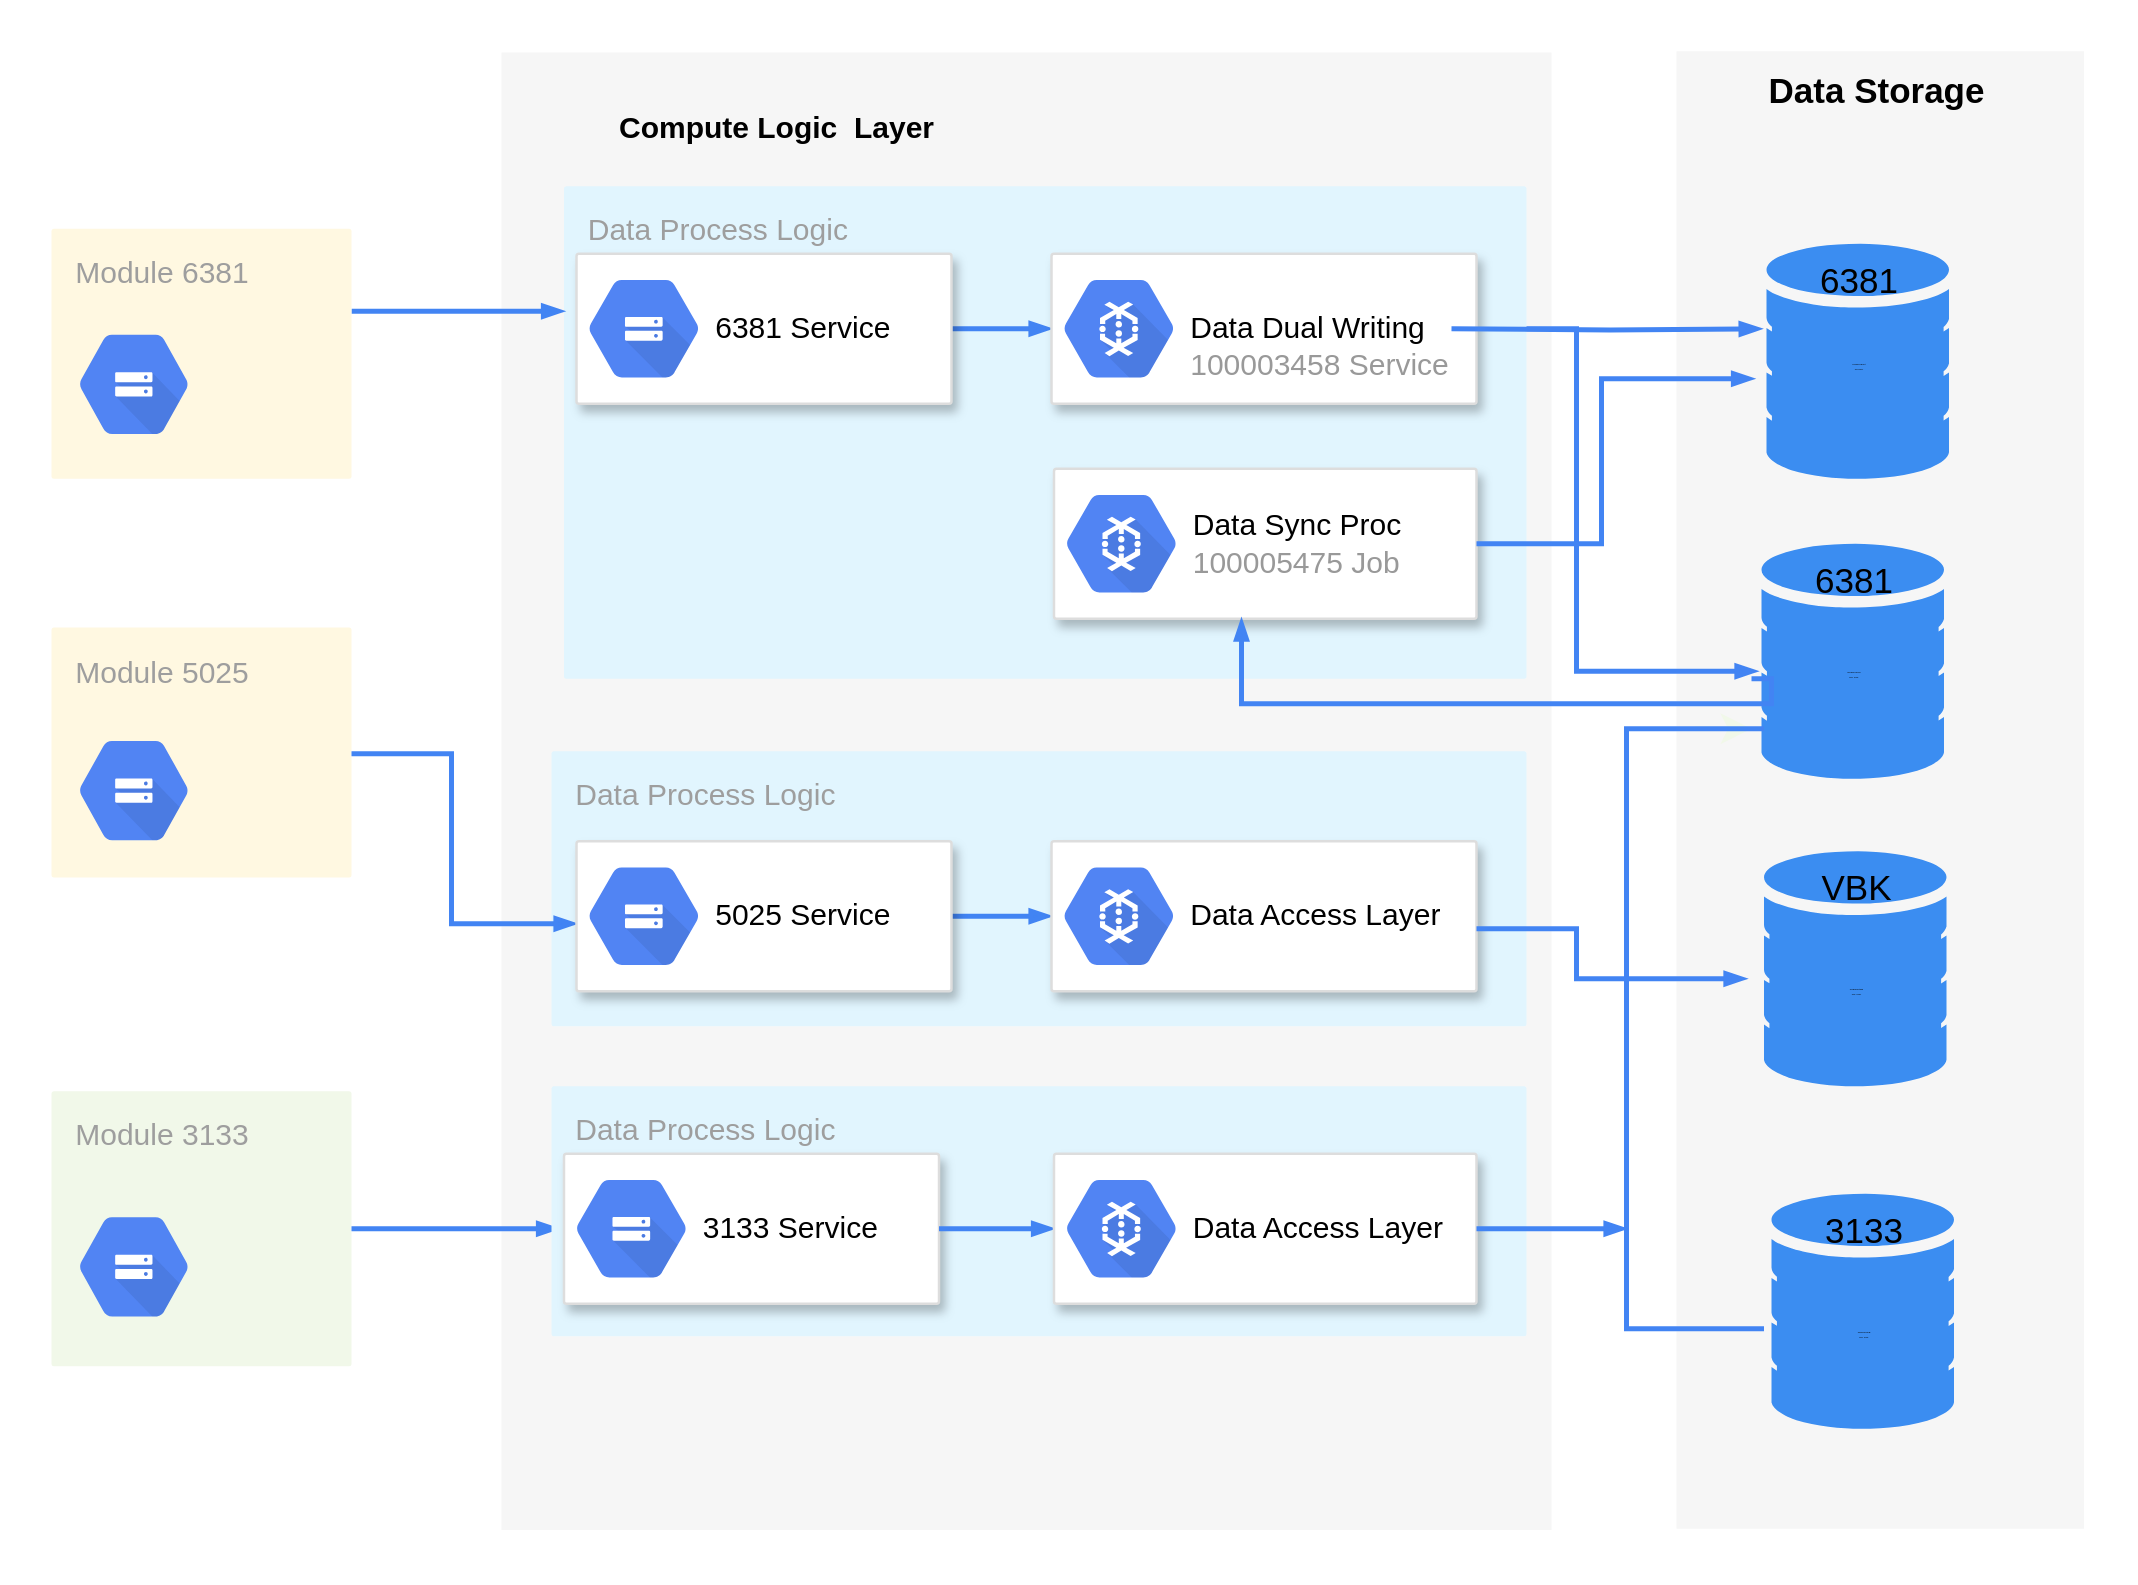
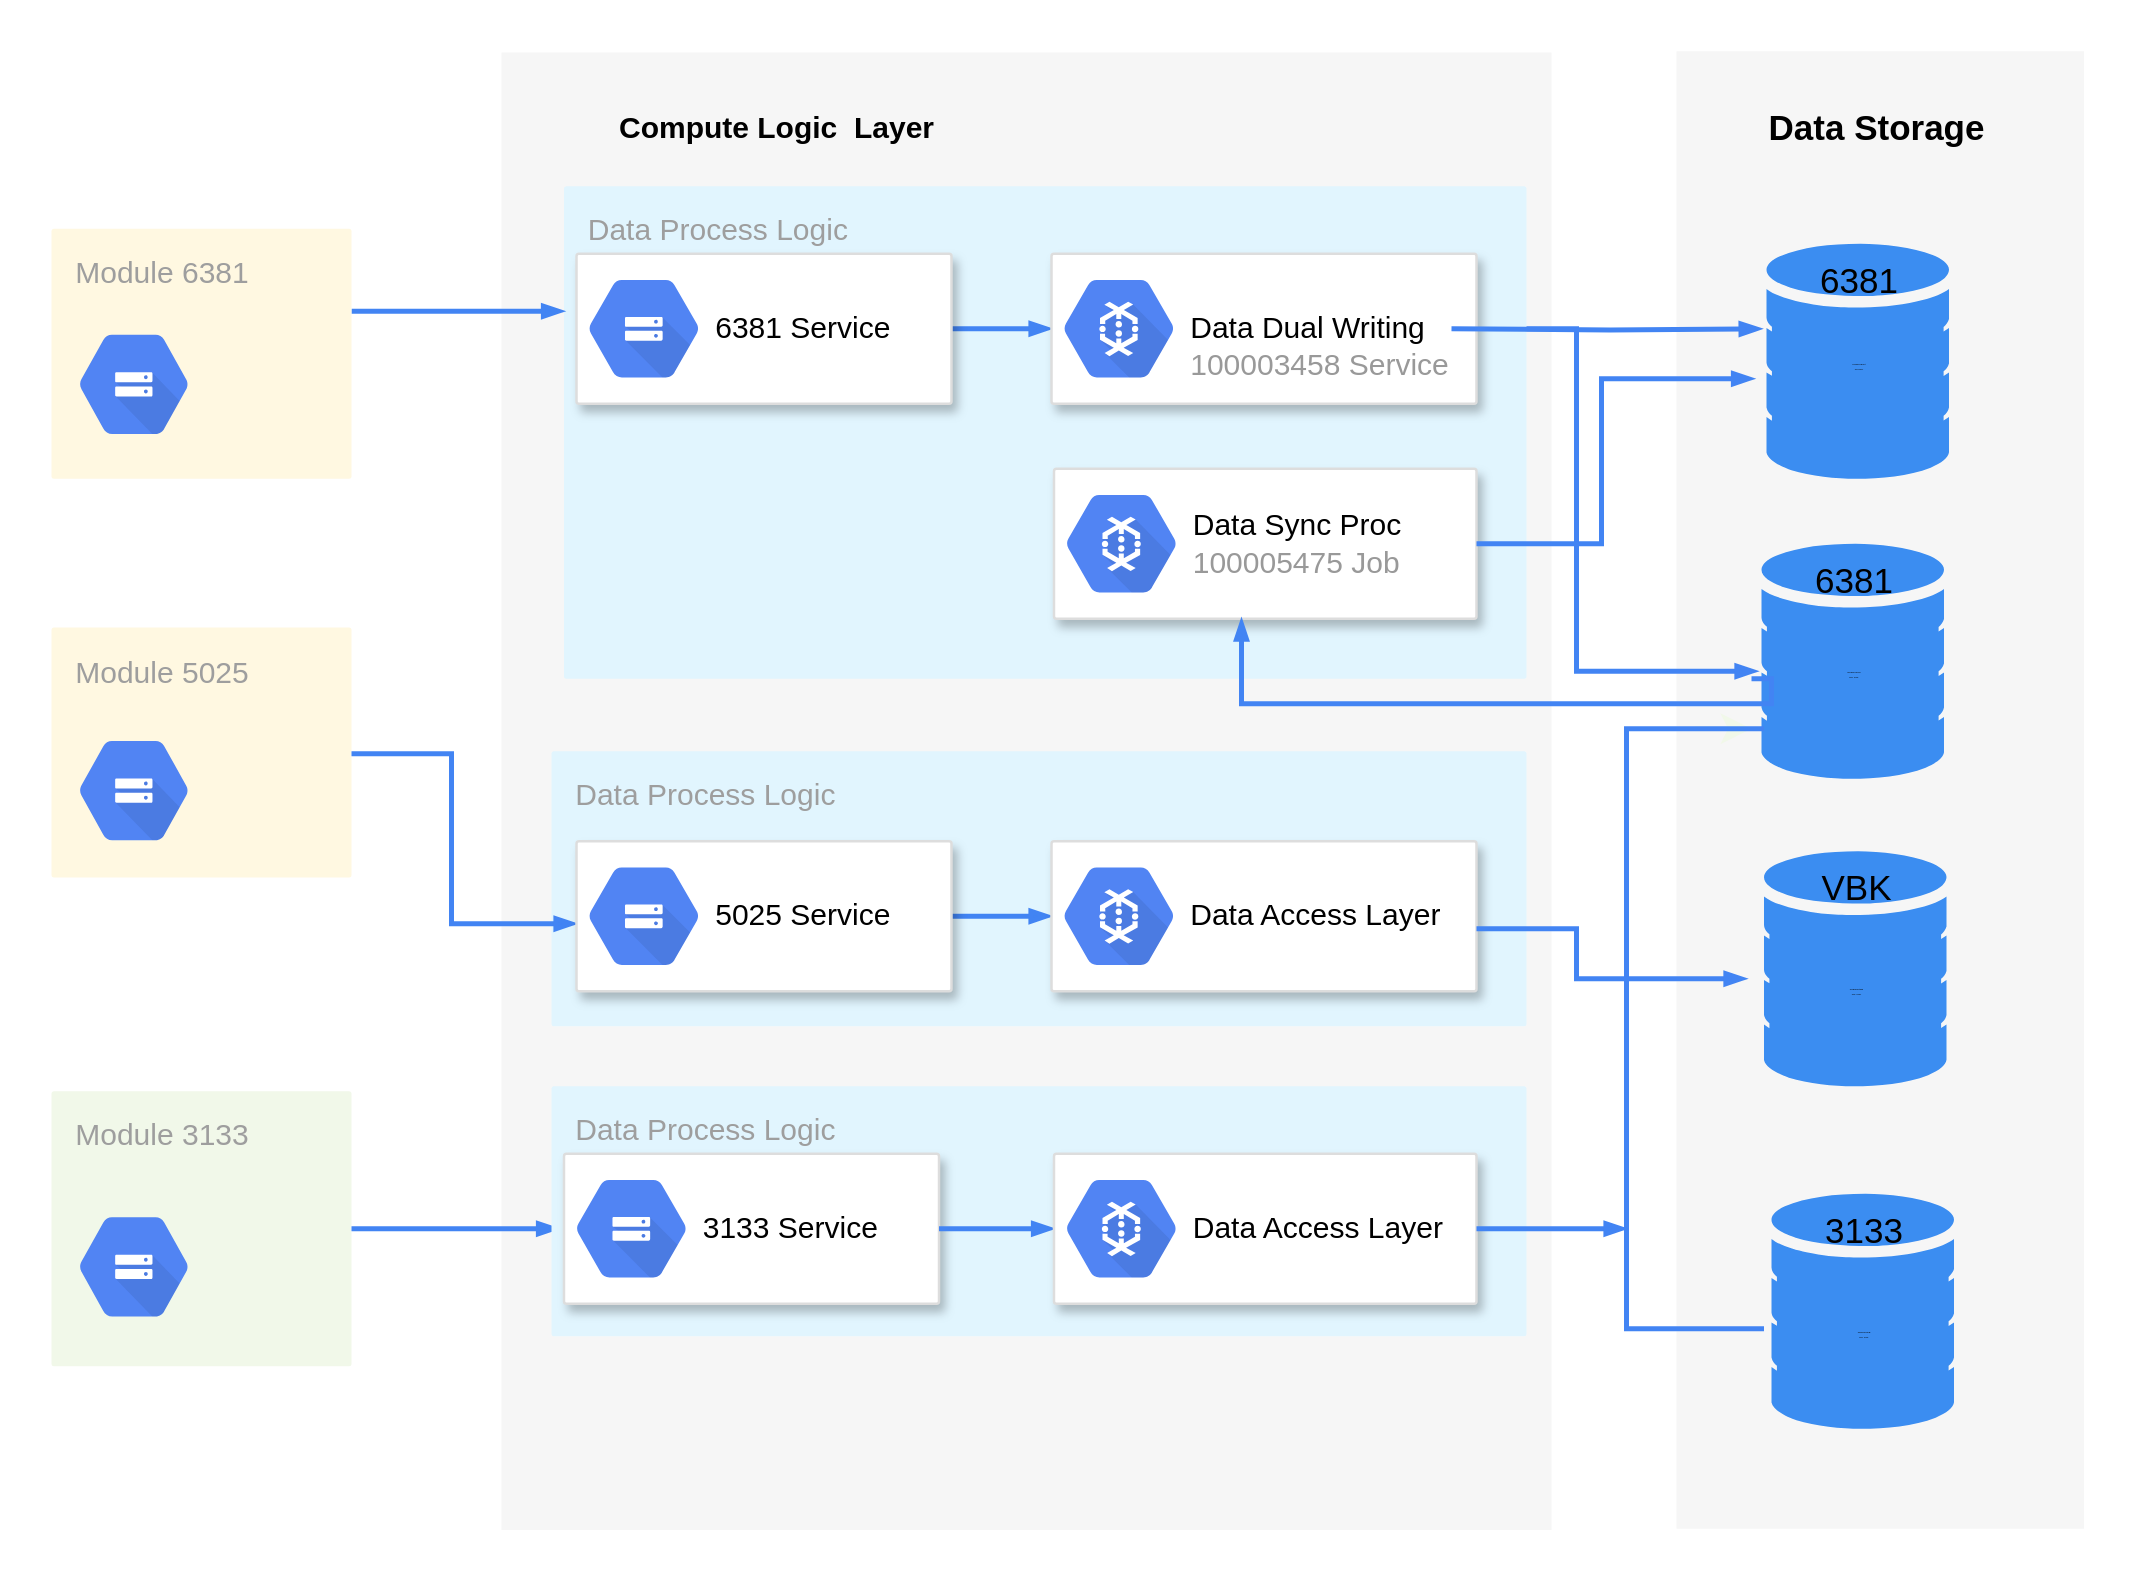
node "Data Storage": moved (1876, 91) -> (1876, 129)
